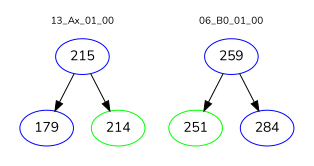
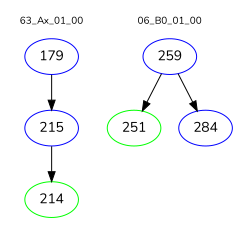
cluster "13_Ax_01_00": label "13_Ax_01_00" -> "63_Ax_01_00"
edge "215" -> "179": reversed
